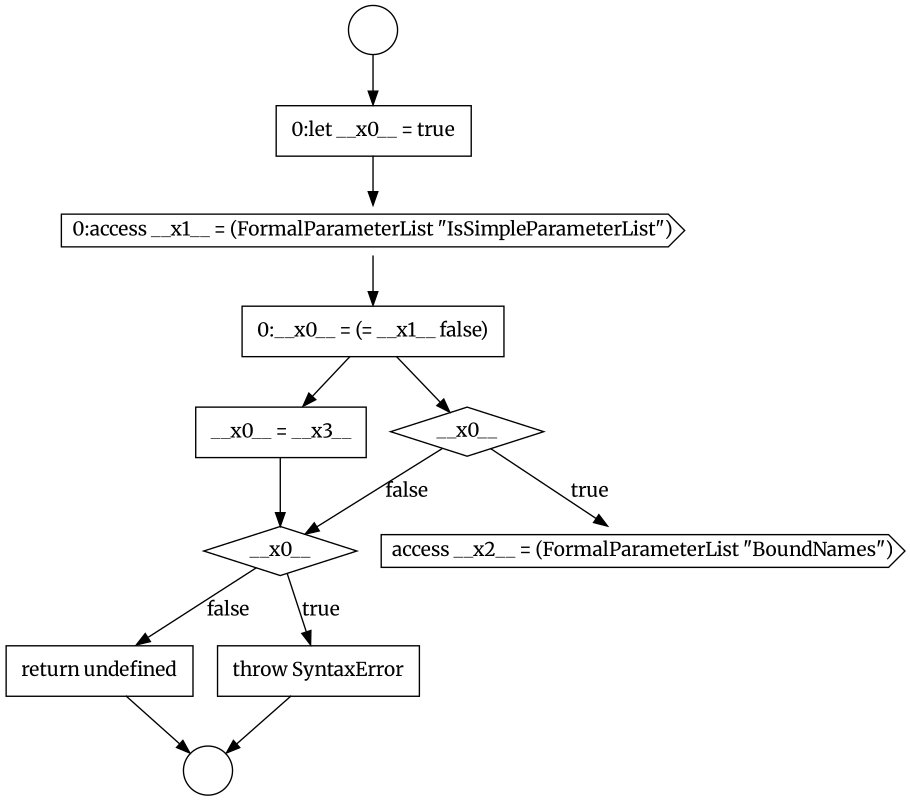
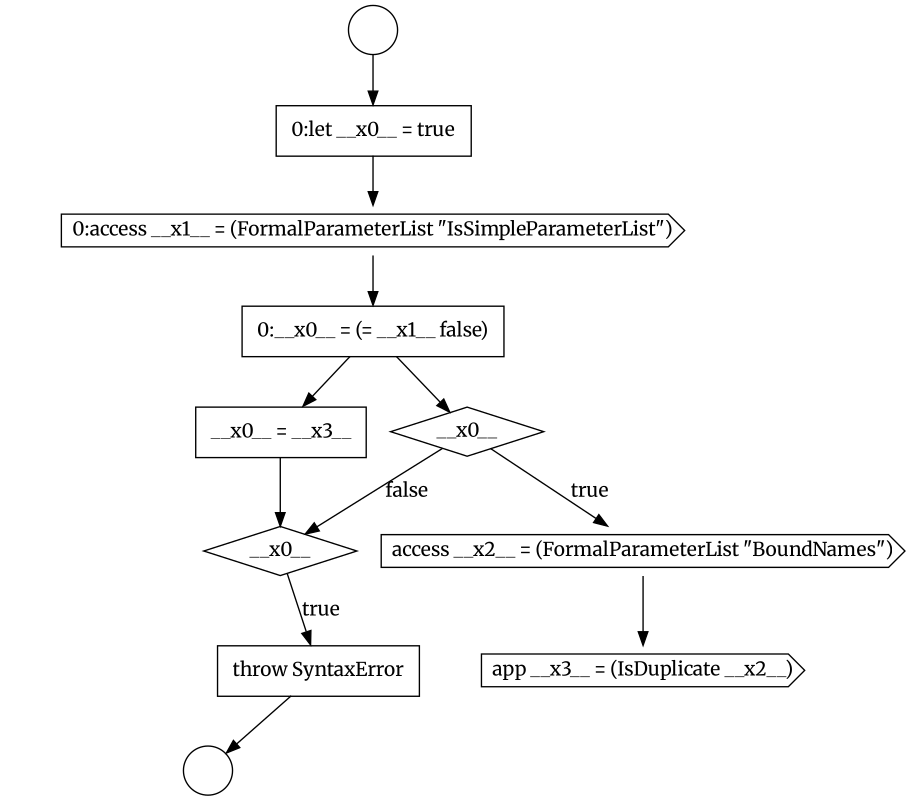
node "return undefined": removed
node "app __x3__ = (IsDuplicate __x2__)": added
